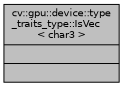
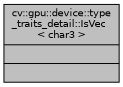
node "cv::gpu::device::type": text "_traits_type::IsVec" -> "_traits_detail::IsVec"
